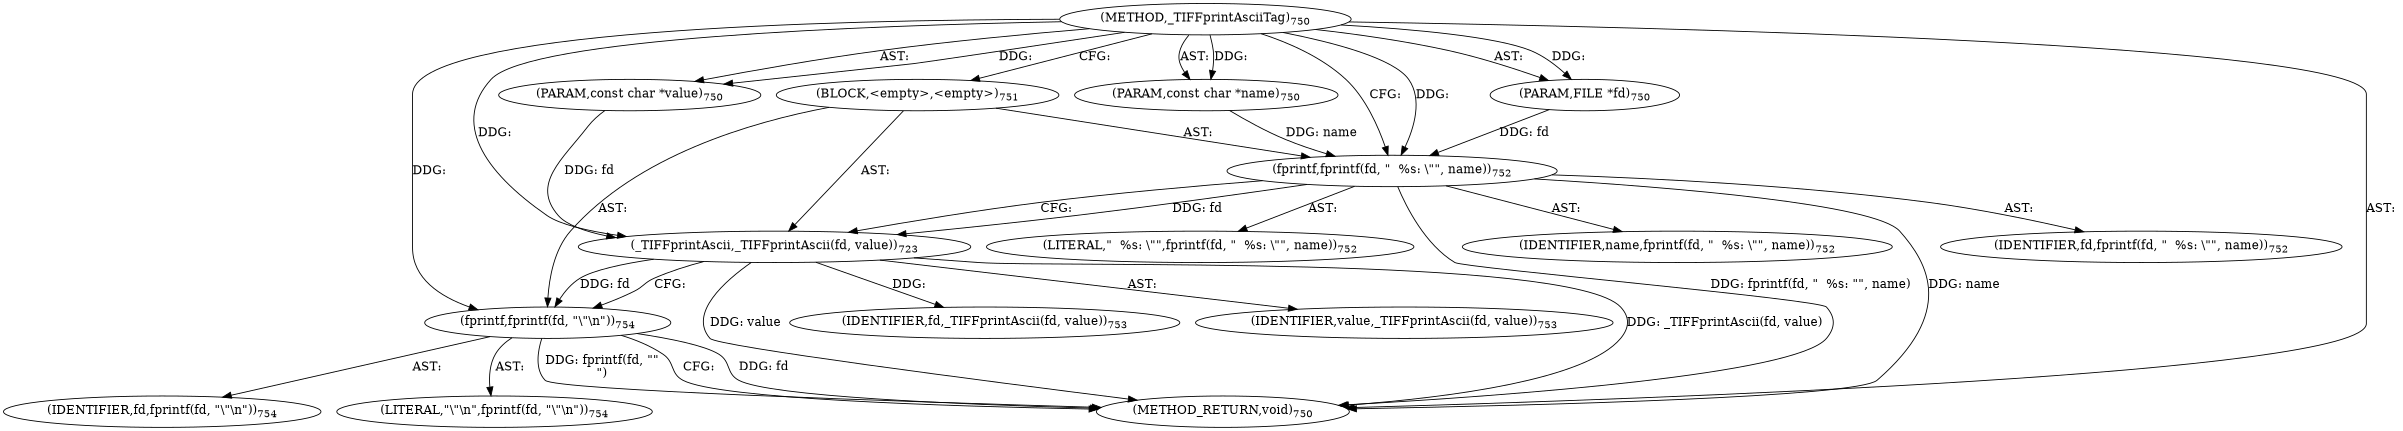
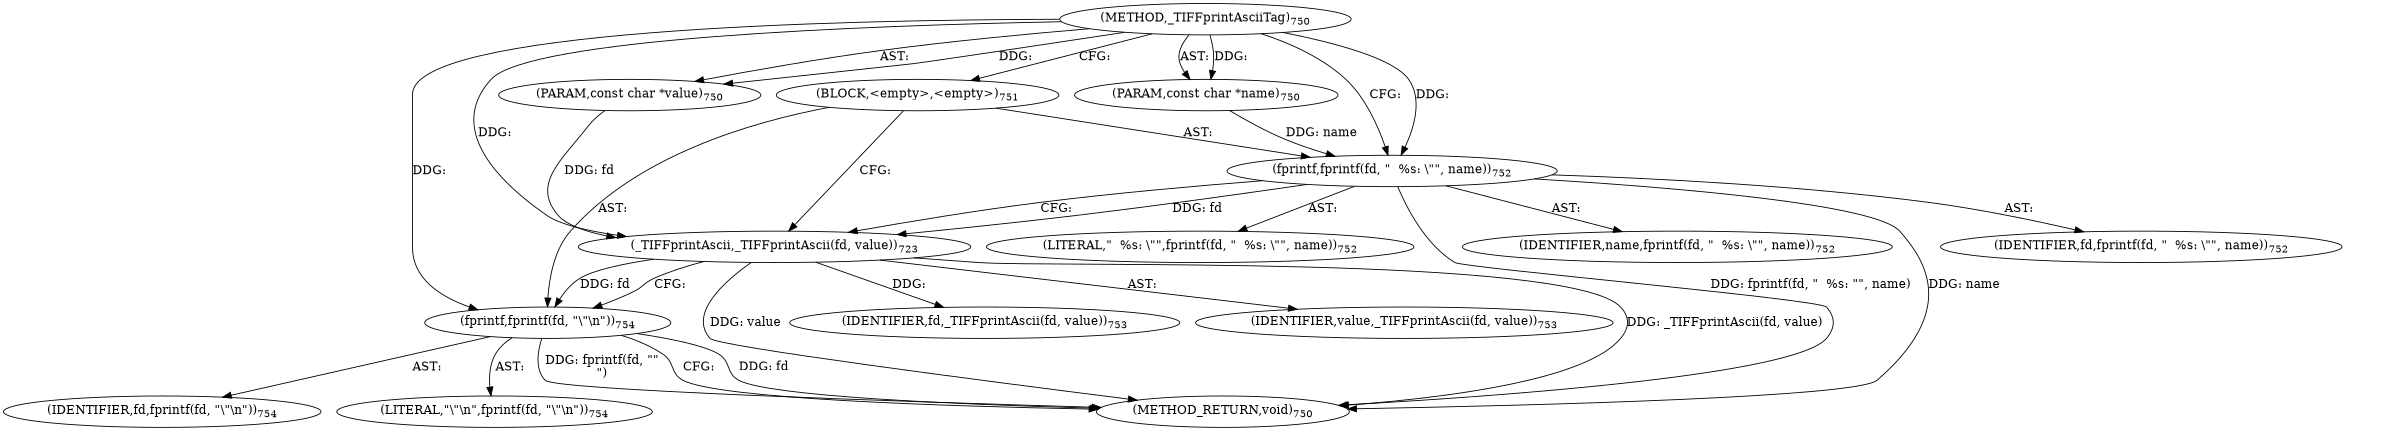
node "(PARAM,FILE *fd)": removed
edge "(BLOCK,<empty>,<empty>)" -> "(_TIFFprintAscii,_TIFFprintAscii(fd, value))": label "AST: " -> "CFG: "
edge "(METHOD,_TIFFprintAsciiTag)" -> "(METHOD_RETURN,void)": removed, label "AST:"
